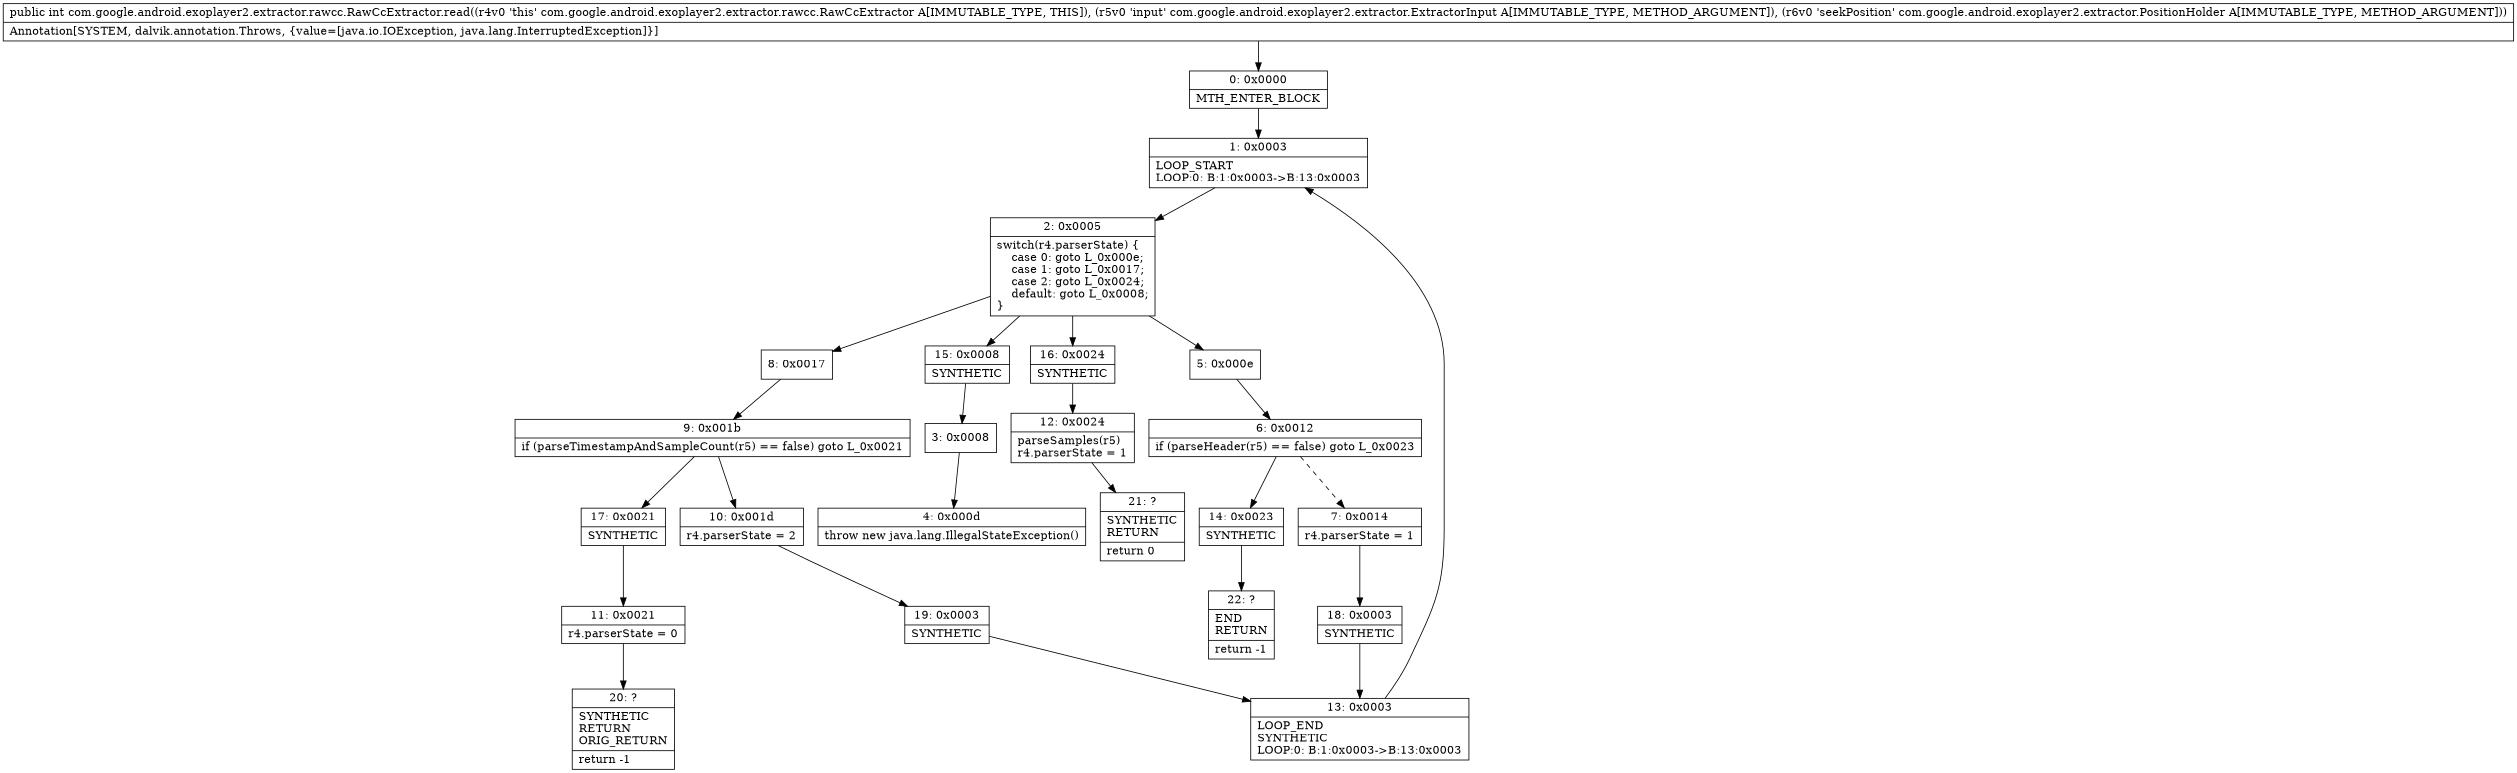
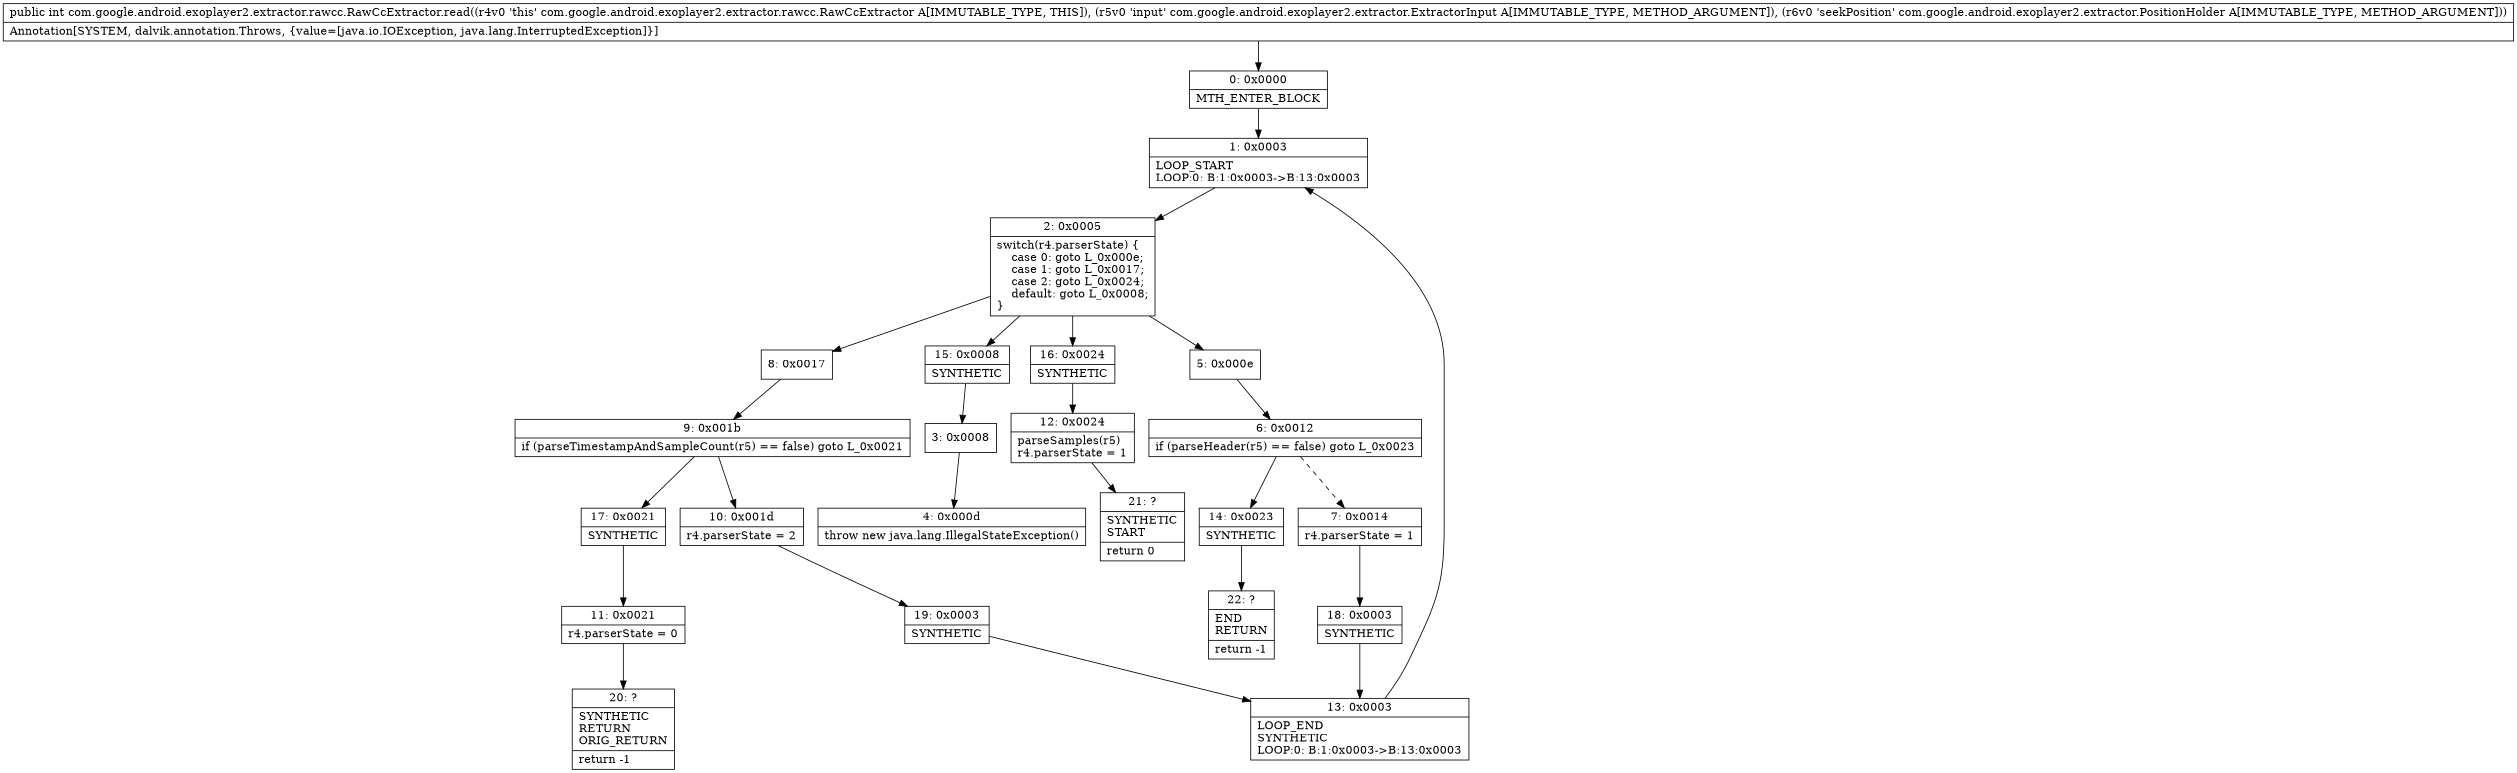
node "21: ?": text "RETURN" -> "START"
